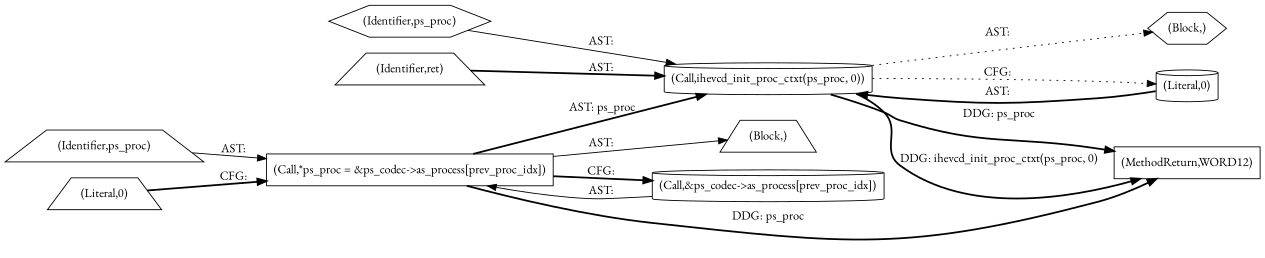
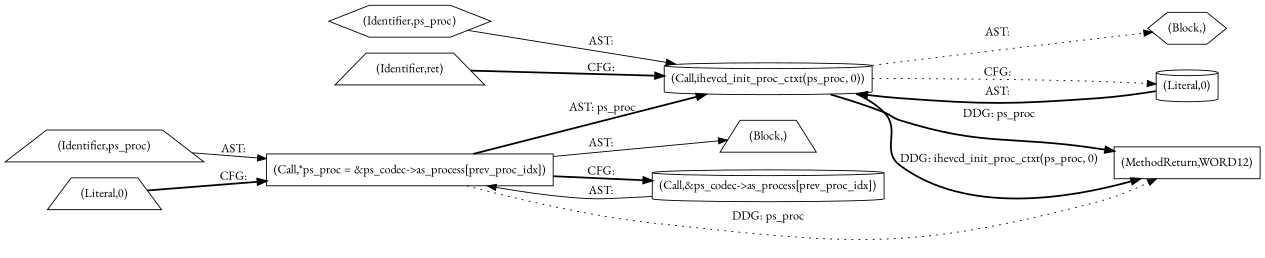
edge "(Identifier,ret)" -> "(Call,ihevcd_init_proc_ctxt(ps_proc, 0))": label "AST: " -> "CFG: "
edge "(Call,*ps_proc = &ps_codec->as_process[prev_proc_idx])" -> "(MethodReturn,WORD12)": style bold -> dotted
